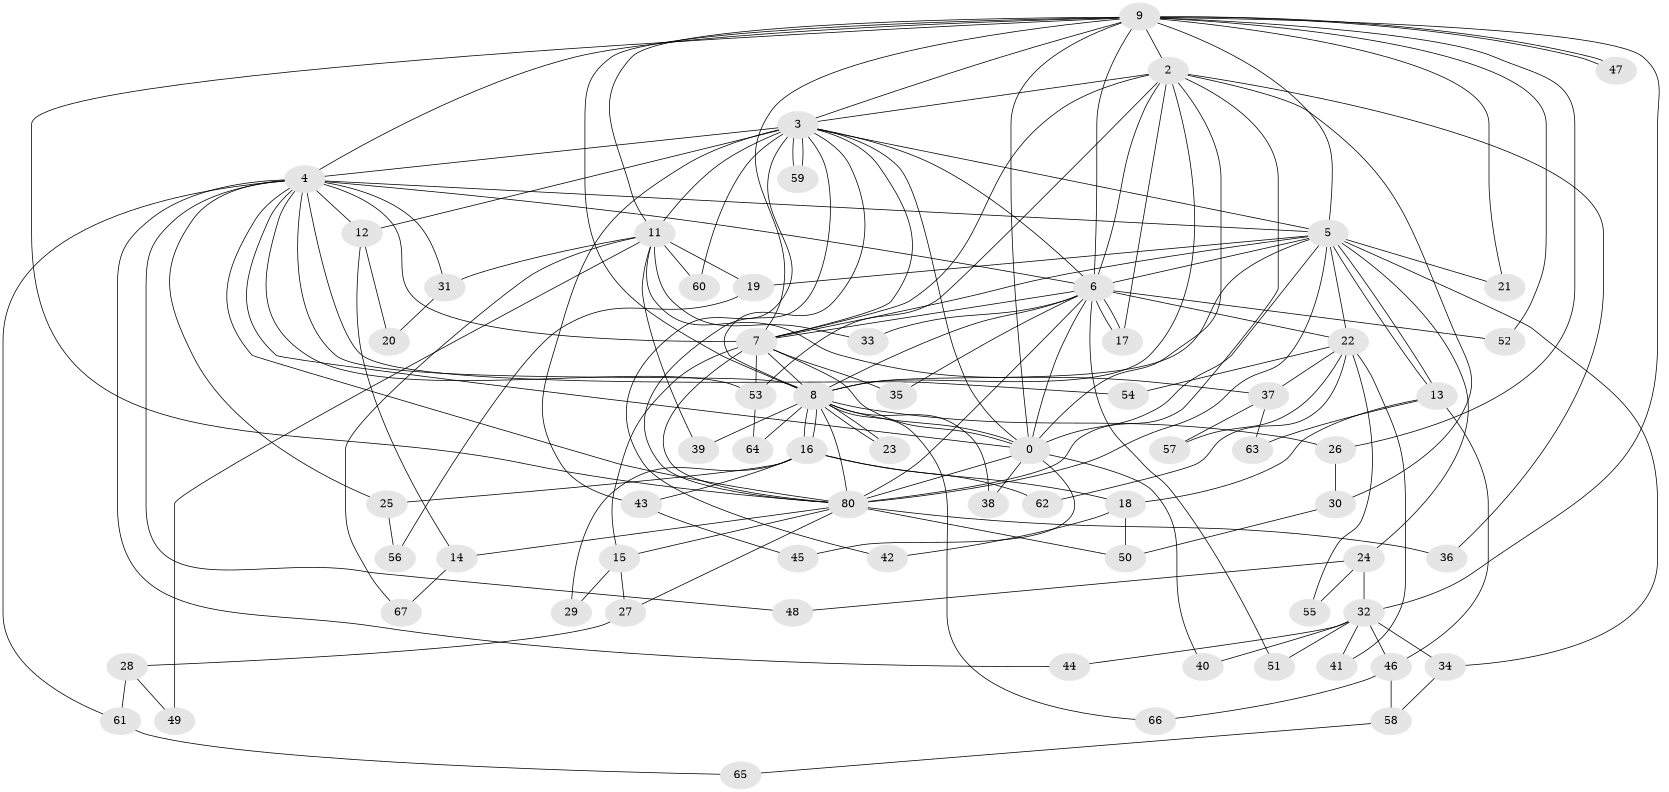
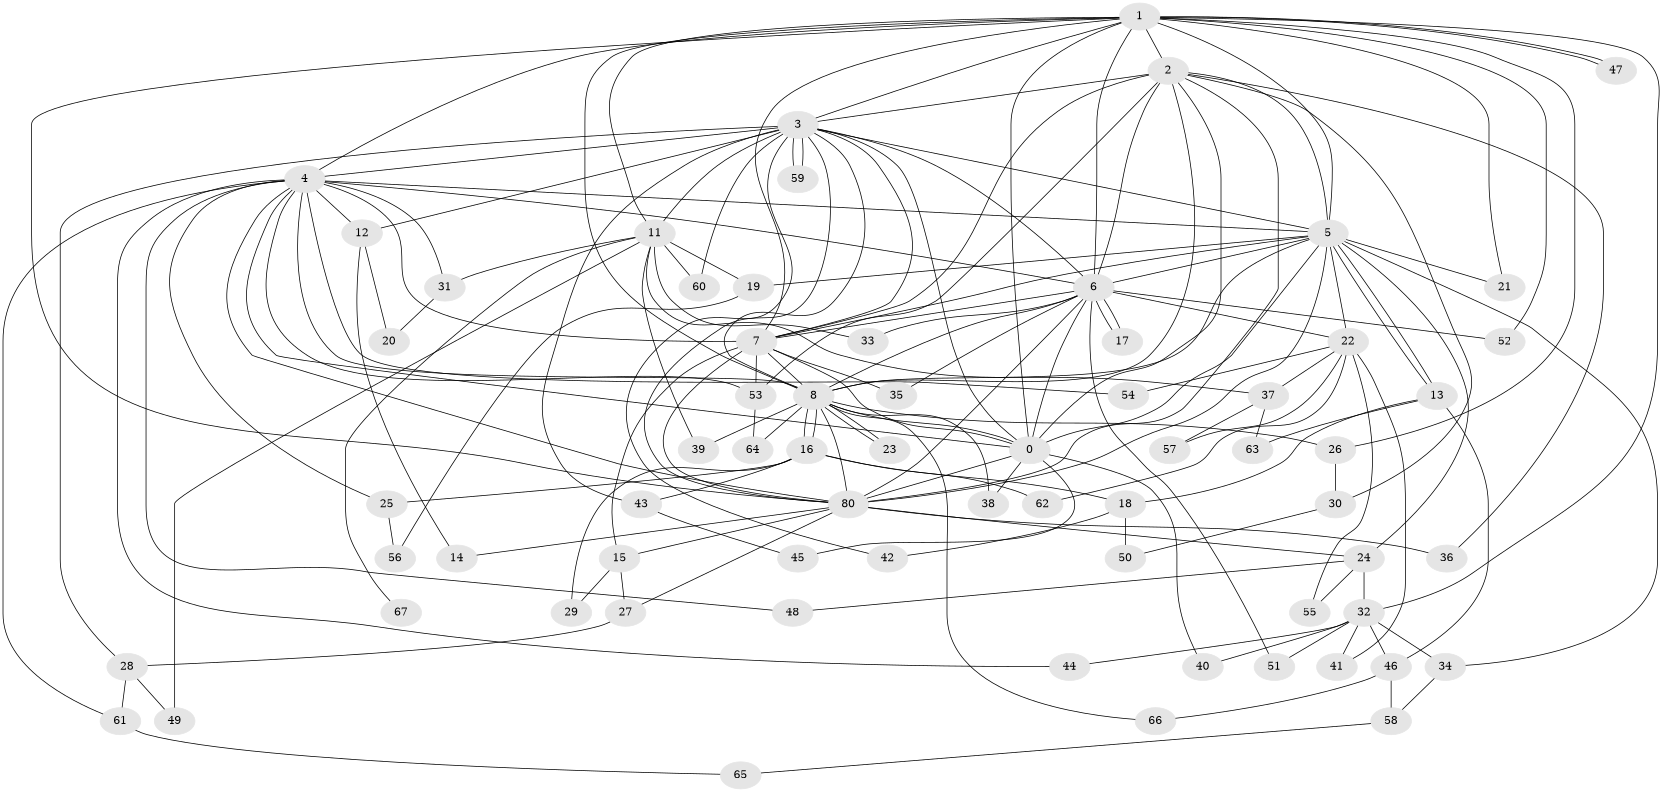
node "9": label "9" -> "1"
edge "3" -- "28": added
edge "2" -- "17": now "2" -- "5"
edge "80" -- "50": now "80" -- "24"
edge "14" -- "67": removed
